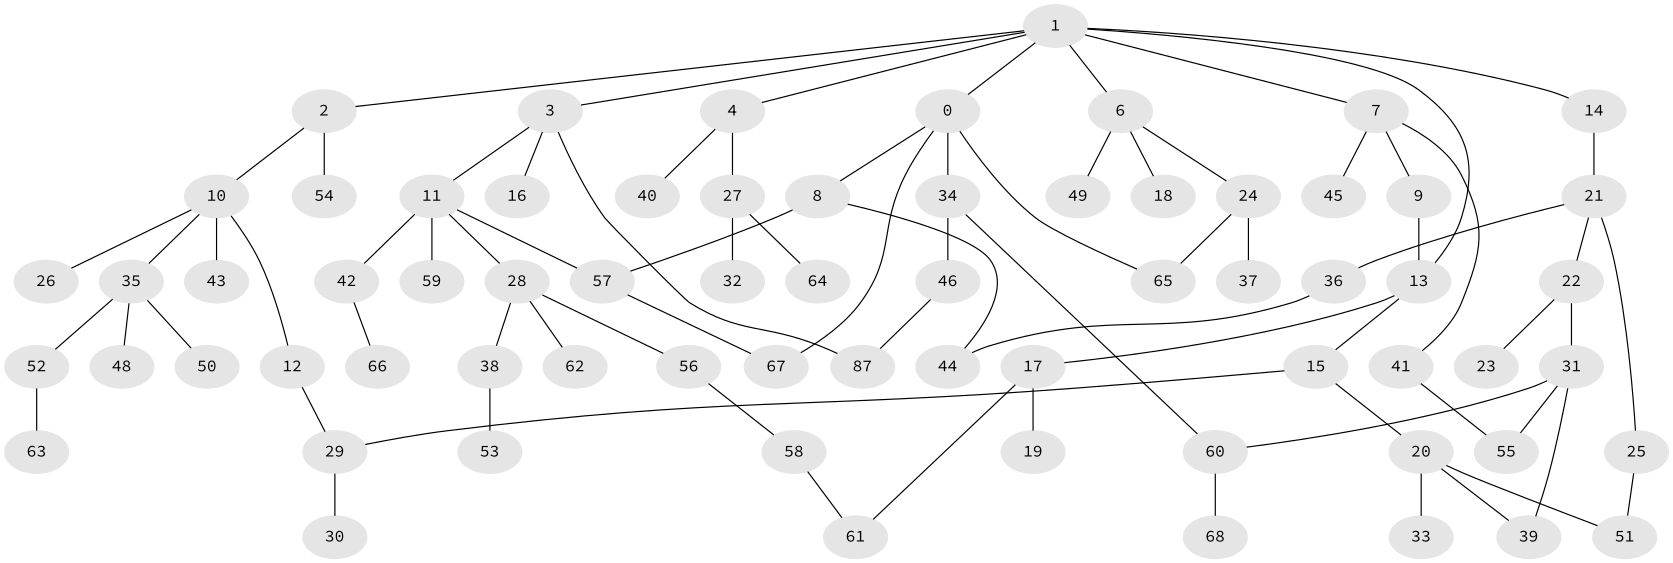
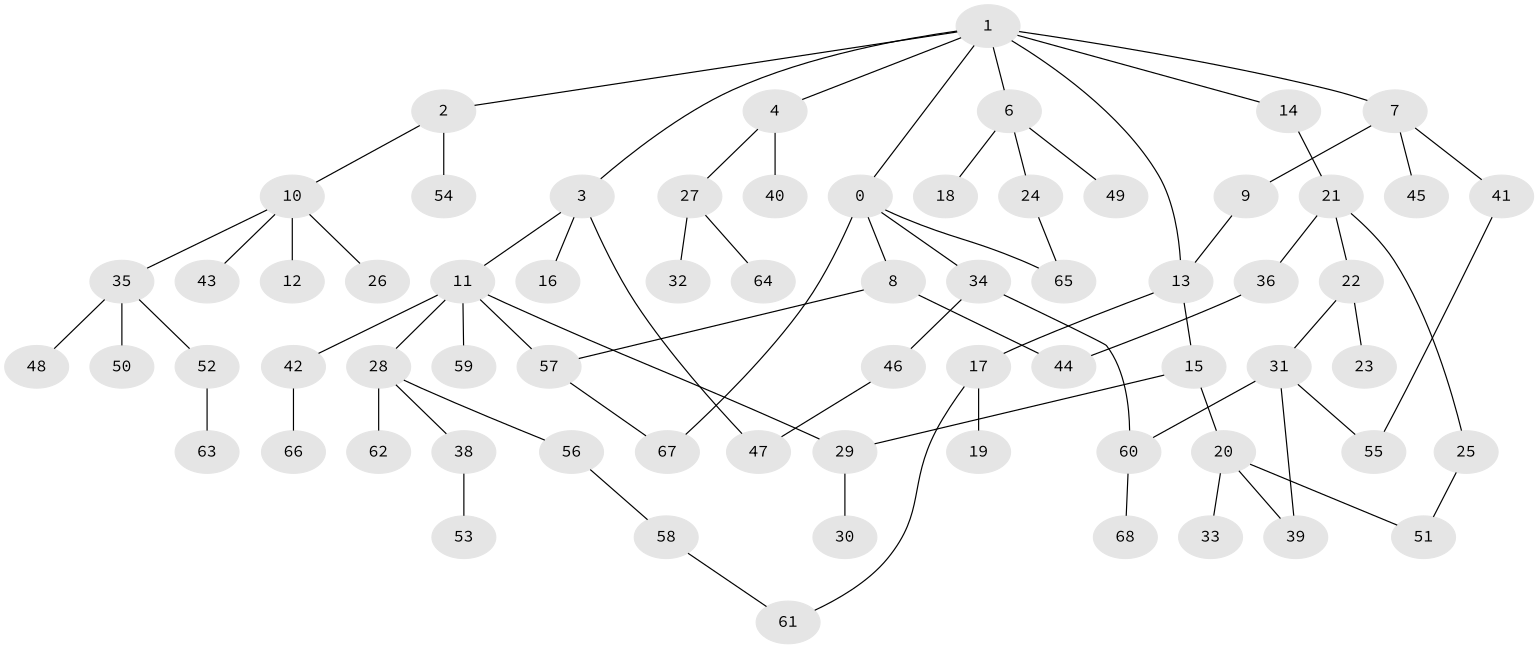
node "37": removed
node "87": label "87" -> "47"
edge "12" -- "29": now "11" -- "29"
